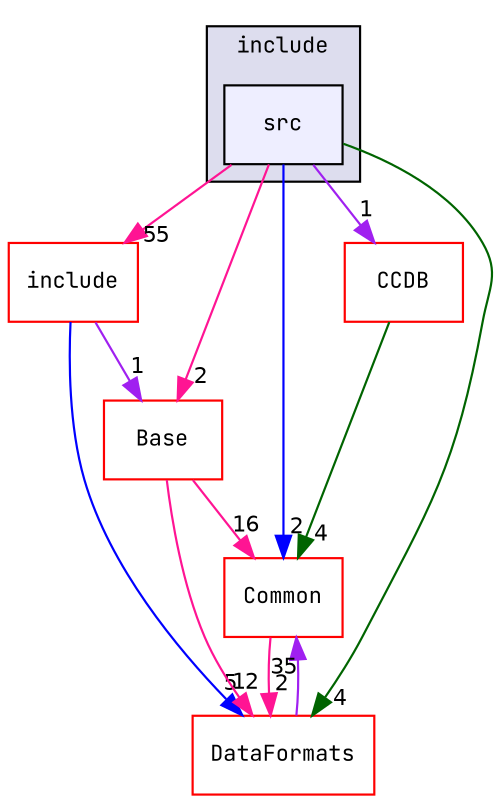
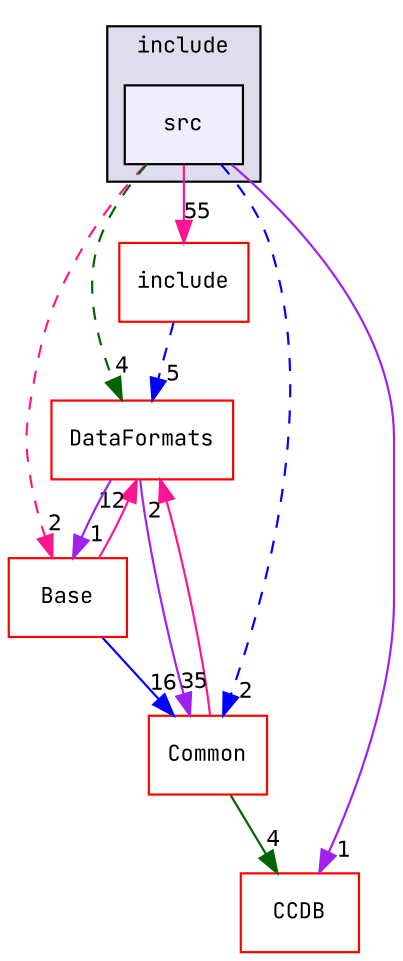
edge "src" -> "Base": style solid -> dashed
edge "src" -> "Common": style solid -> dashed
edge "include" -> "Base": now "DataFormats" -> "Base"
edge "src" -> "DataFormats": style solid -> dashed
edge "CCDB" -> "Common": reversed
edge "Base" -> "Common": color deeppink -> blue
edge "include" -> "DataFormats": style solid -> dashed
